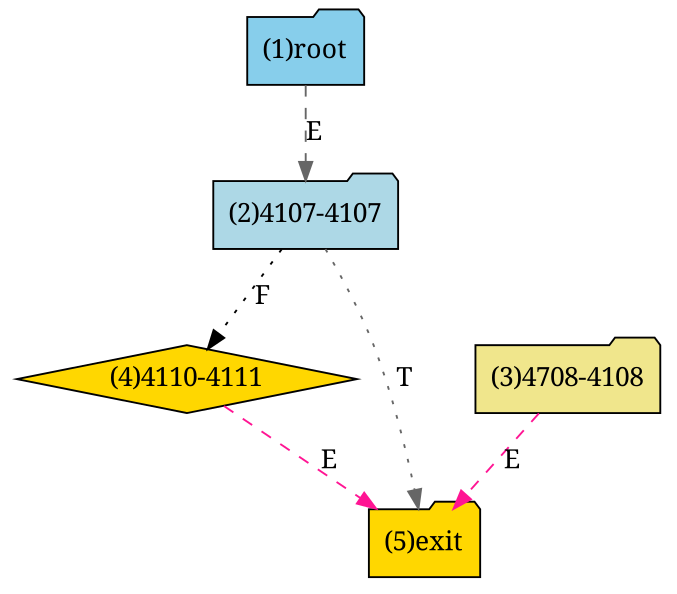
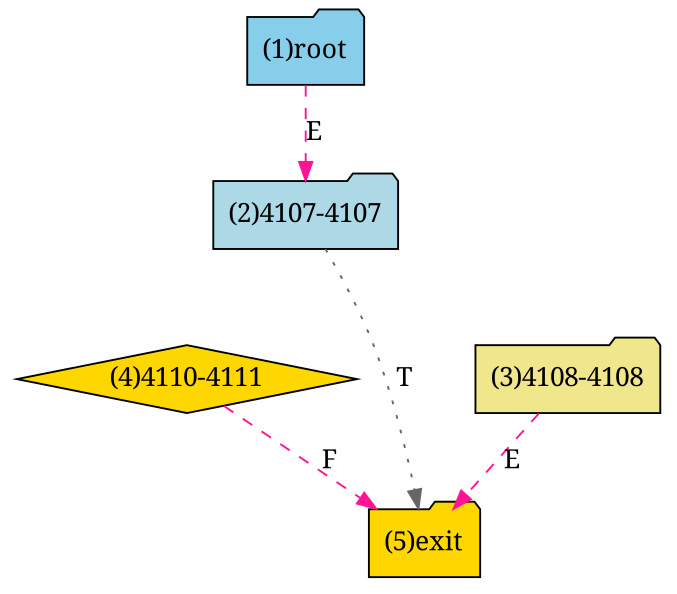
edge "(1)root" -> "(2)4107-4107": color gray40 -> deeppink
edge "(2)4107-4107" -> "(4)4110-4111": removed, label "F"
node "(3)4708-4108": label "(3)4708-4108" -> "(3)4108-4108"
edge "(4)4110-4111" -> "(5)exit": label "E" -> "F"
